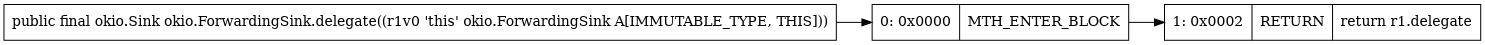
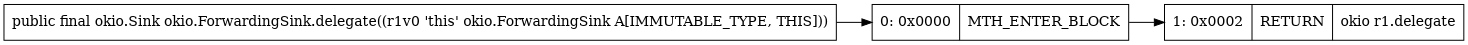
node "1: 0x0002": text "return r1.delegate" -> "okio r1.delegate"
